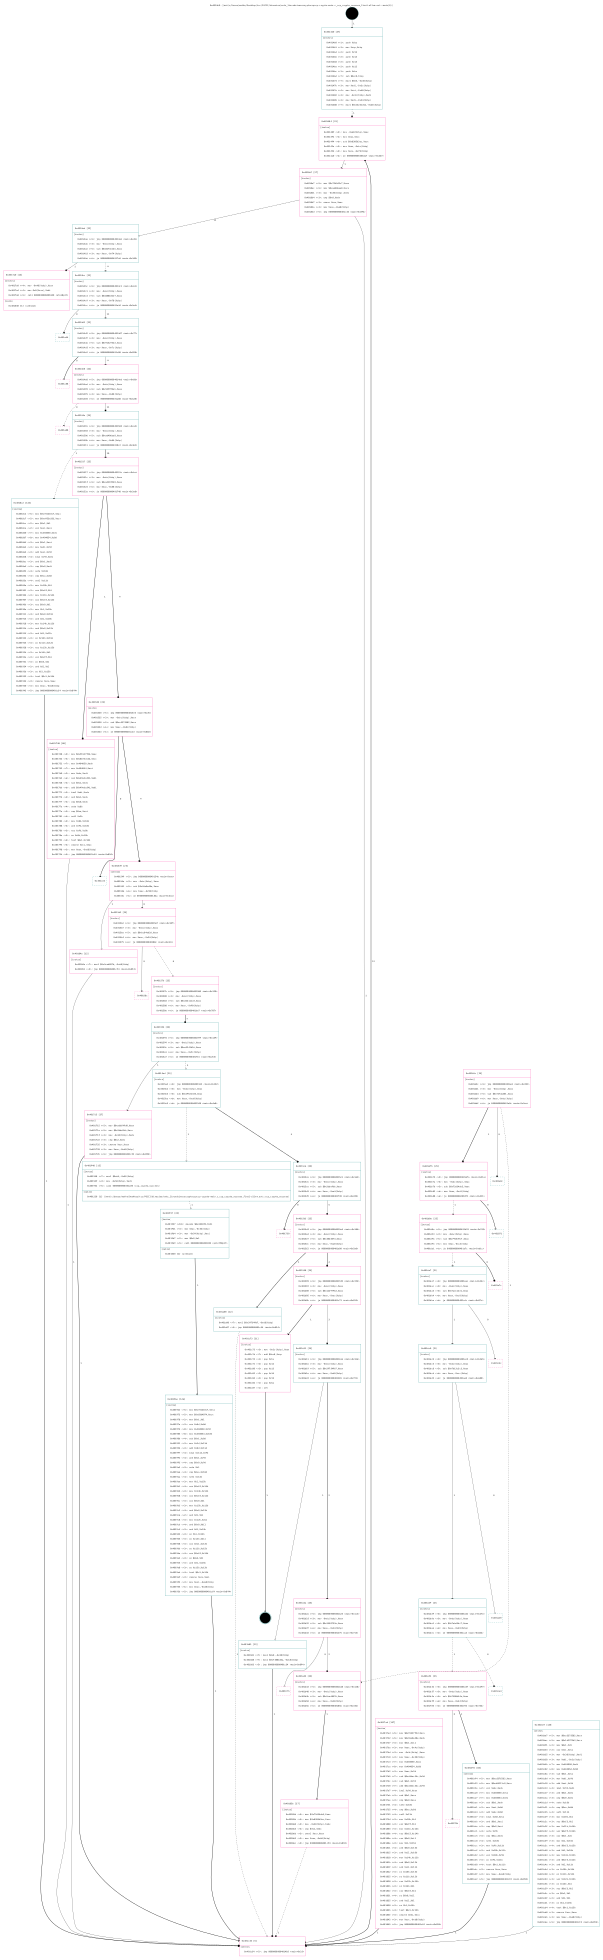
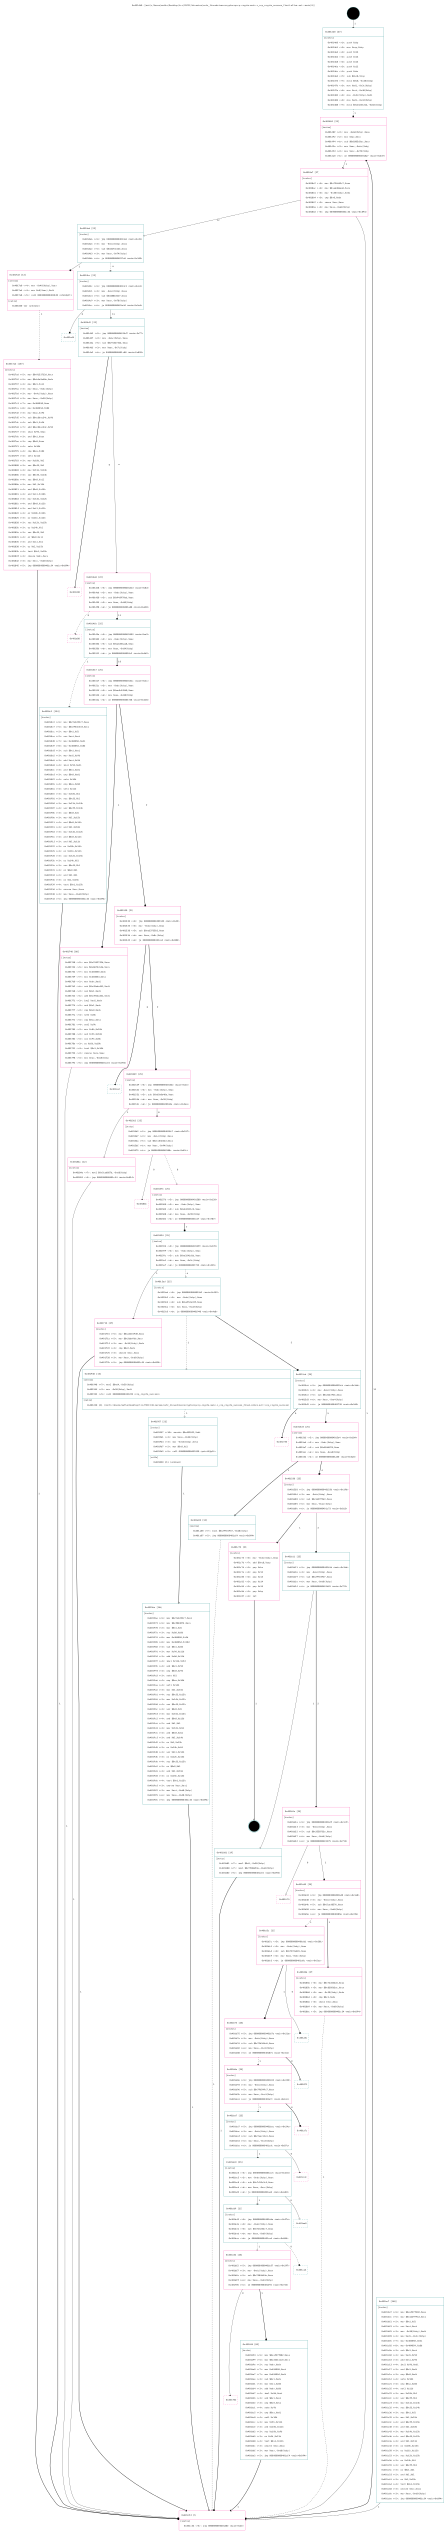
edge "0x4017a0 [13]" -> "0x4017ad [157]": added, label "1"
edge "0x40165c [25]" -> "0x401643 [25]": reversed
